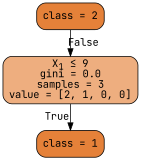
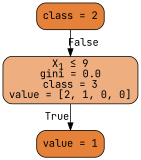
node "X": text "samples = 3" -> "class = 3"
node "class = 1": label "class = 1" -> "value = 1"
